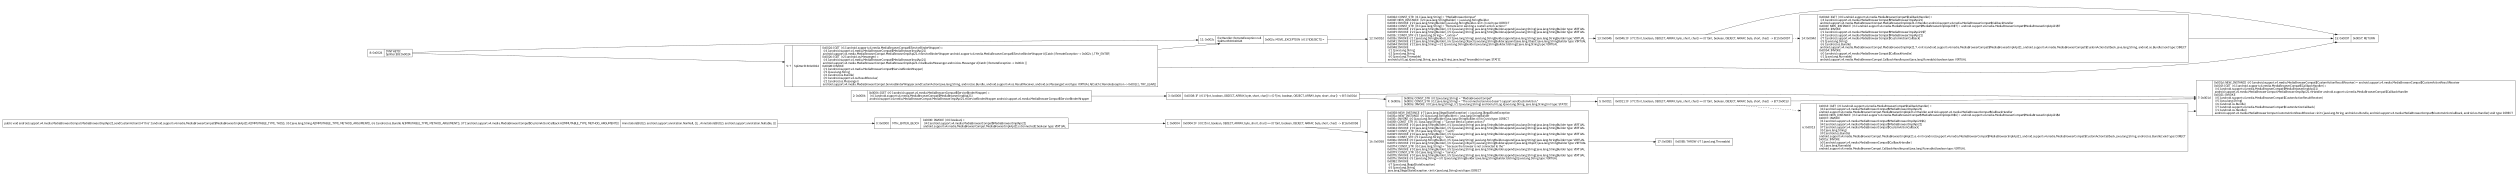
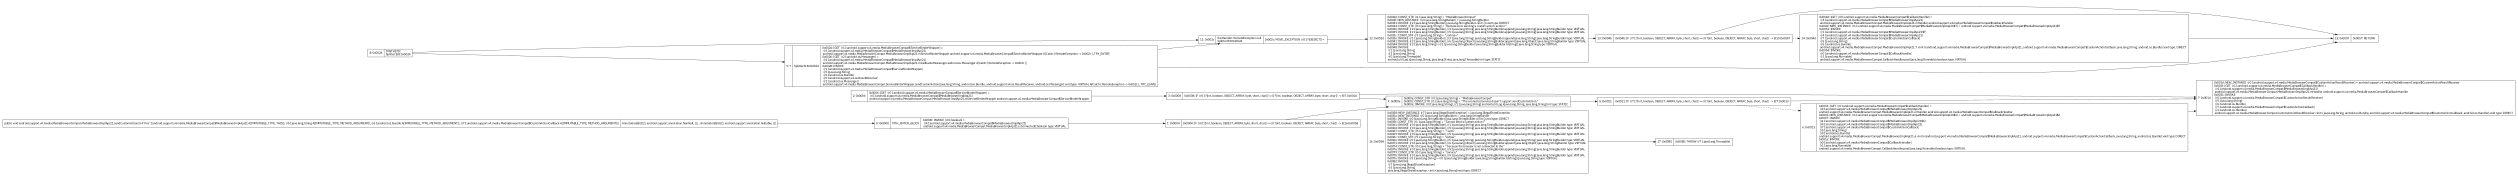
edge "1: 0x0004" -> "16: 0x0058": now "1: 0x0004" -> "4: 0x000a"
